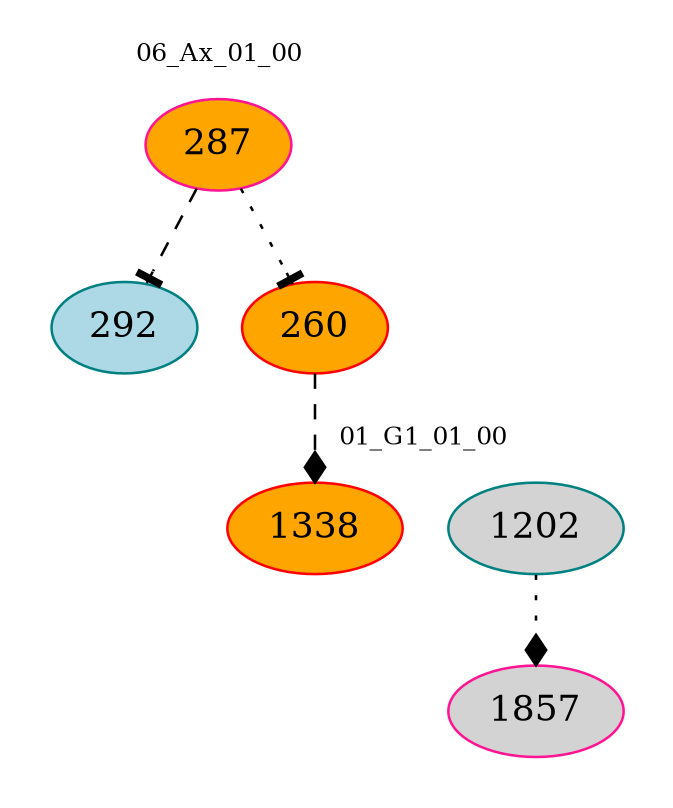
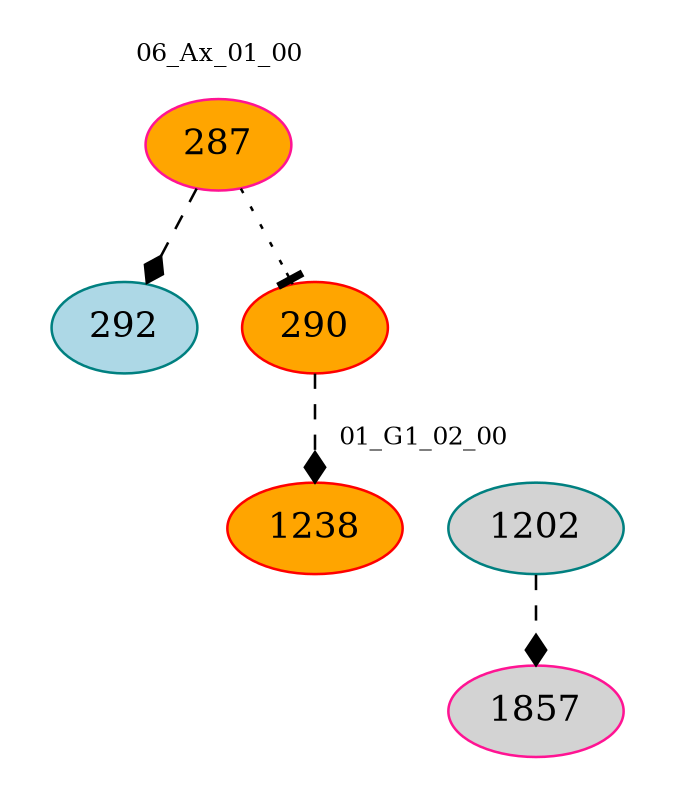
edge "287" -> "292": arrowhead tee -> diamond
node "260": label "260" -> "290"
cluster "01_G1_01_00": label "01_G1_01_00" -> "01_G1_02_00"
node "1338": label "1338" -> "1238"
edge "1202" -> "1857": style dotted -> dashed
